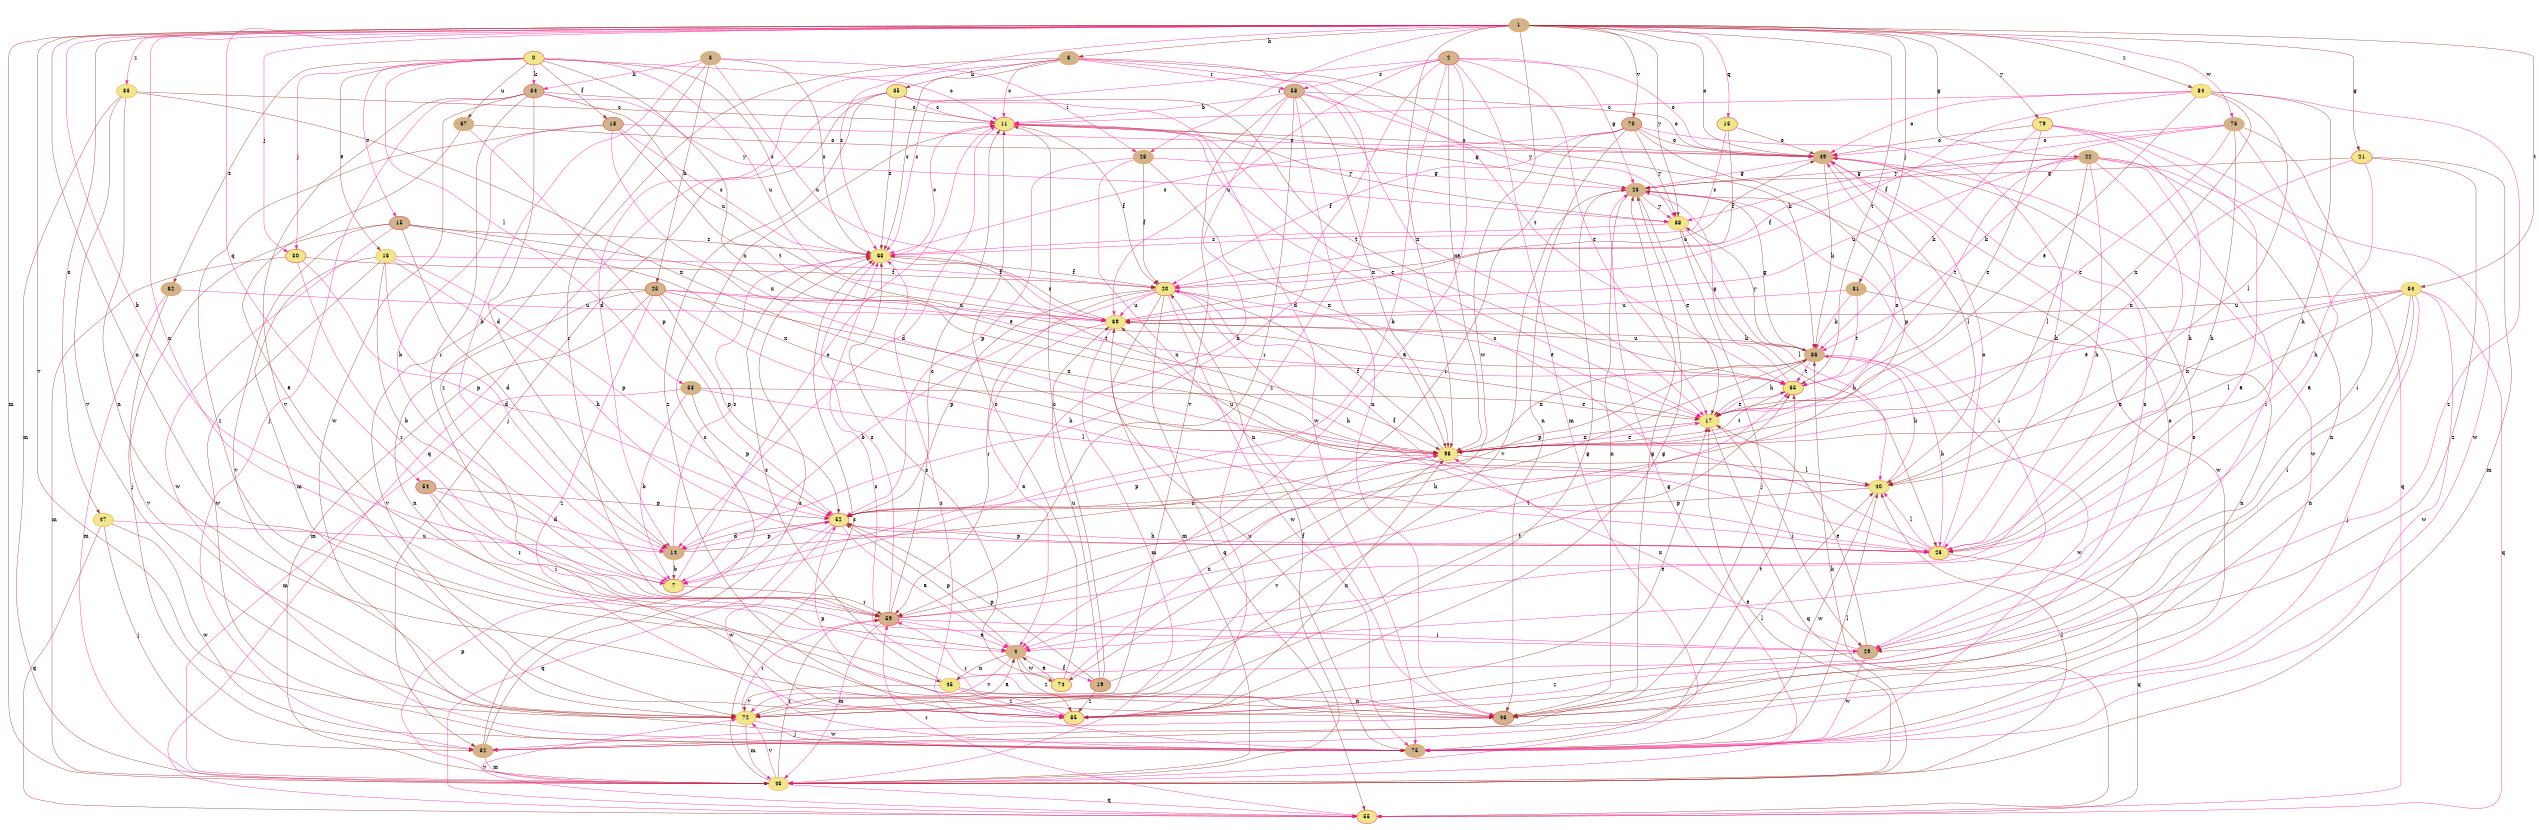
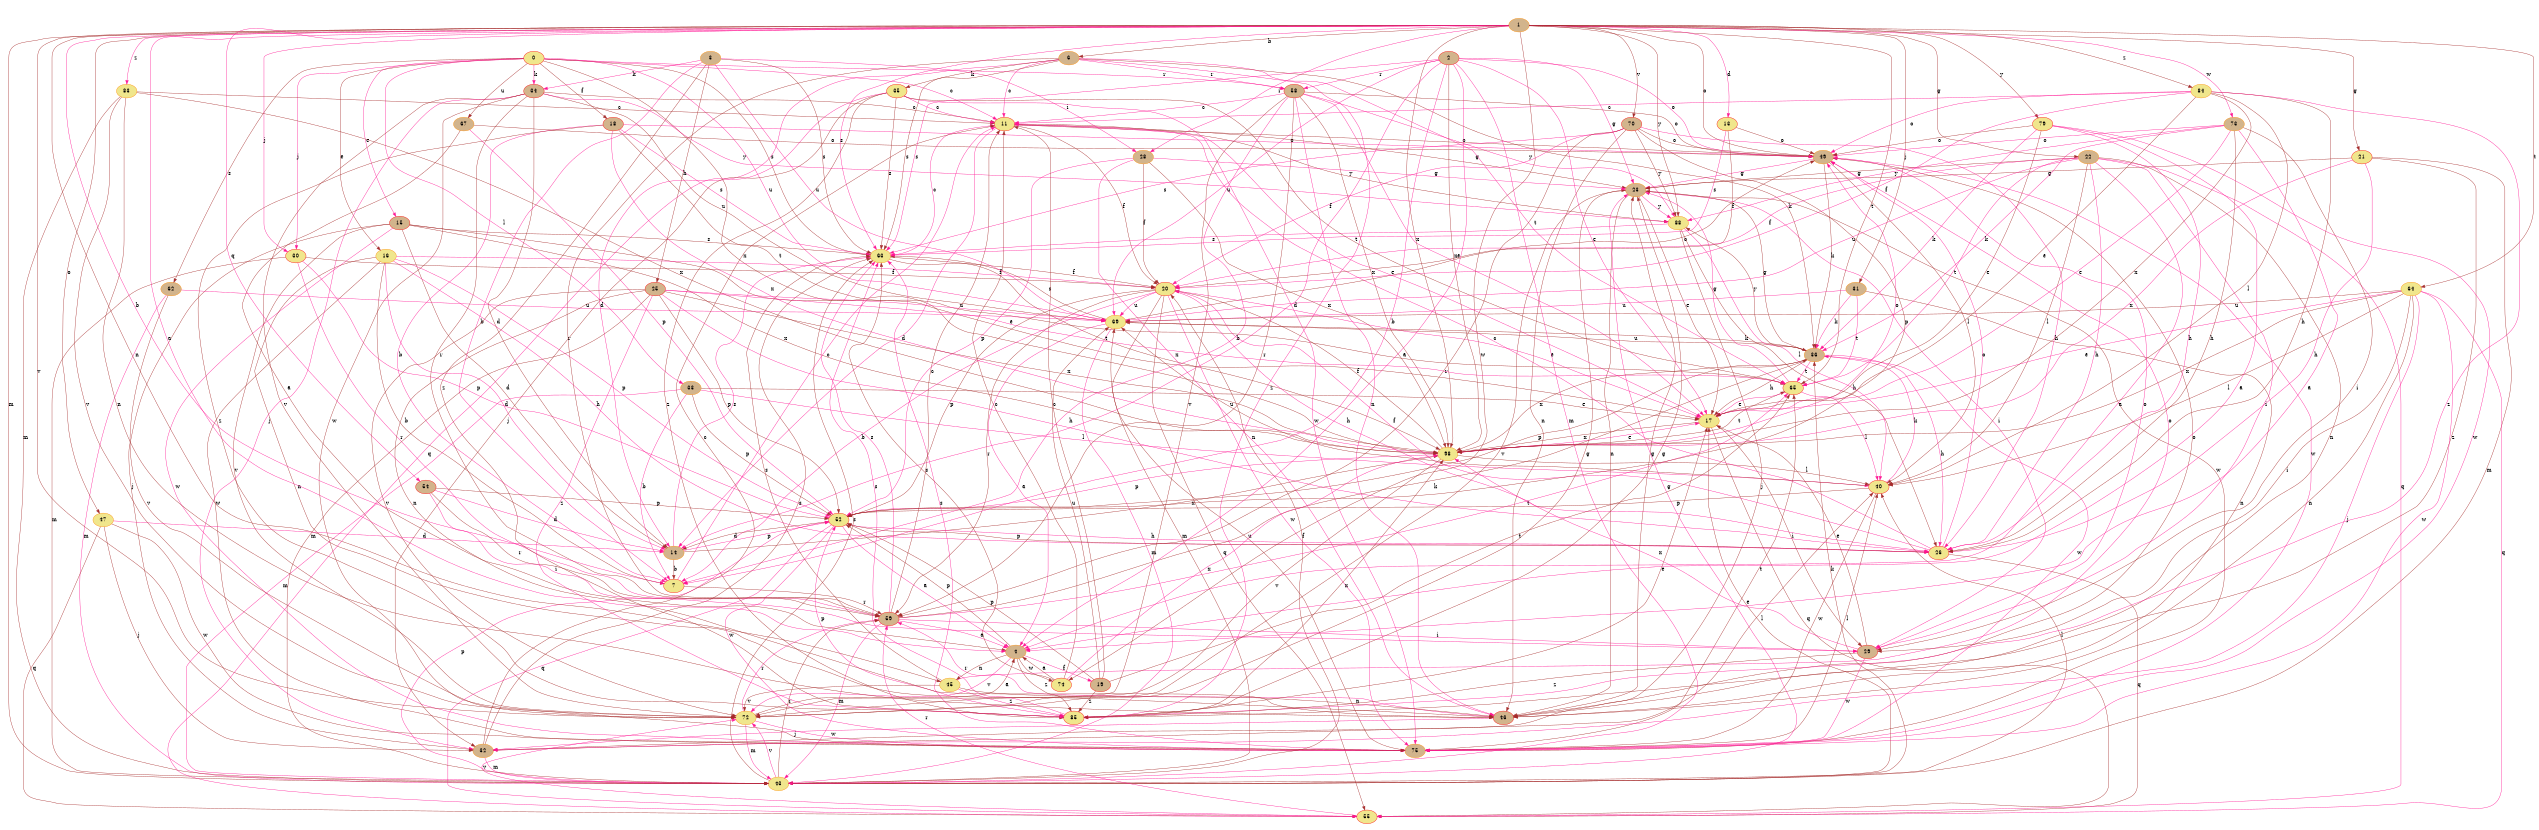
edge "0" -> "58": added, label "r"
edge "2" -> "58": label "s" -> "r"
edge "1" -> "13": label "q" -> "d"
edge "58" -> "11": label "b" -> "c"
edge "16" -> "46": label "m" -> "n"
node "40": color darkorange -> red
edge "26" -> "40": now "65" -> "40"
edge "47" -> "14": label "u" -> "d"
edge "43" -> "55": removed, label "q"
